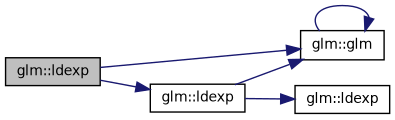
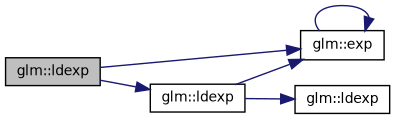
node "glm::glm": label "glm::glm" -> "glm::exp"
